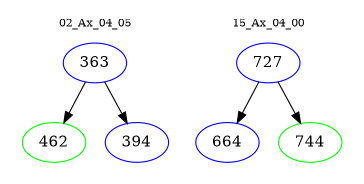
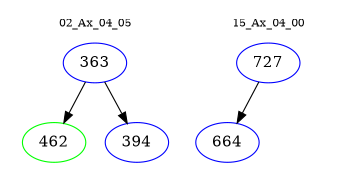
node "744": removed
